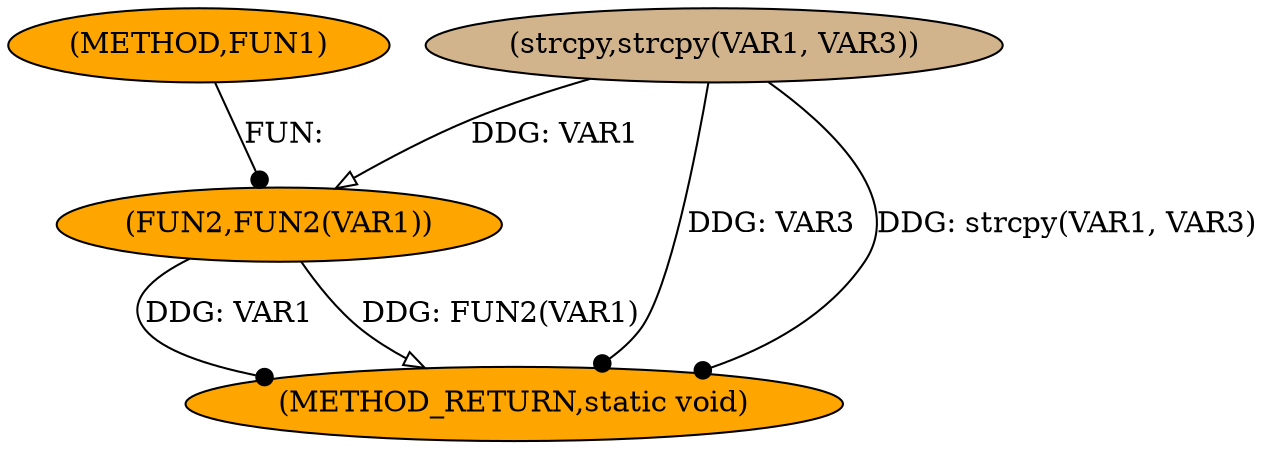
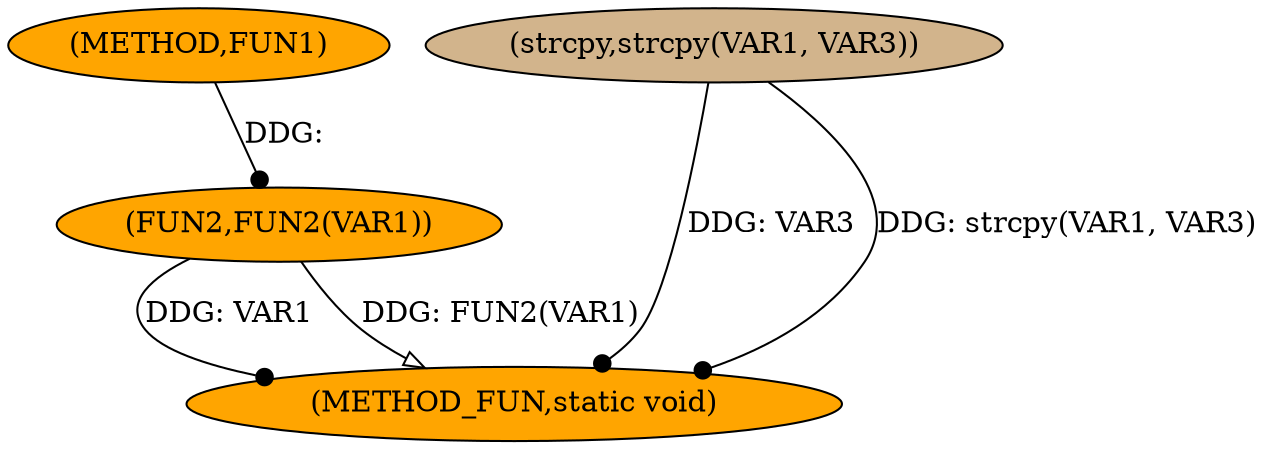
edge "(strcpy,strcpy(VAR1, VAR3))" -> "(FUN2,FUN2(VAR1))": removed, label "DDG: VAR1"
edge "(METHOD,FUN1)" -> "(FUN2,FUN2(VAR1))": label "FUN: " -> "DDG: "
node "(METHOD_RETURN,static void)": label "(METHOD_RETURN,static void)" -> "(METHOD_FUN,static void)"
